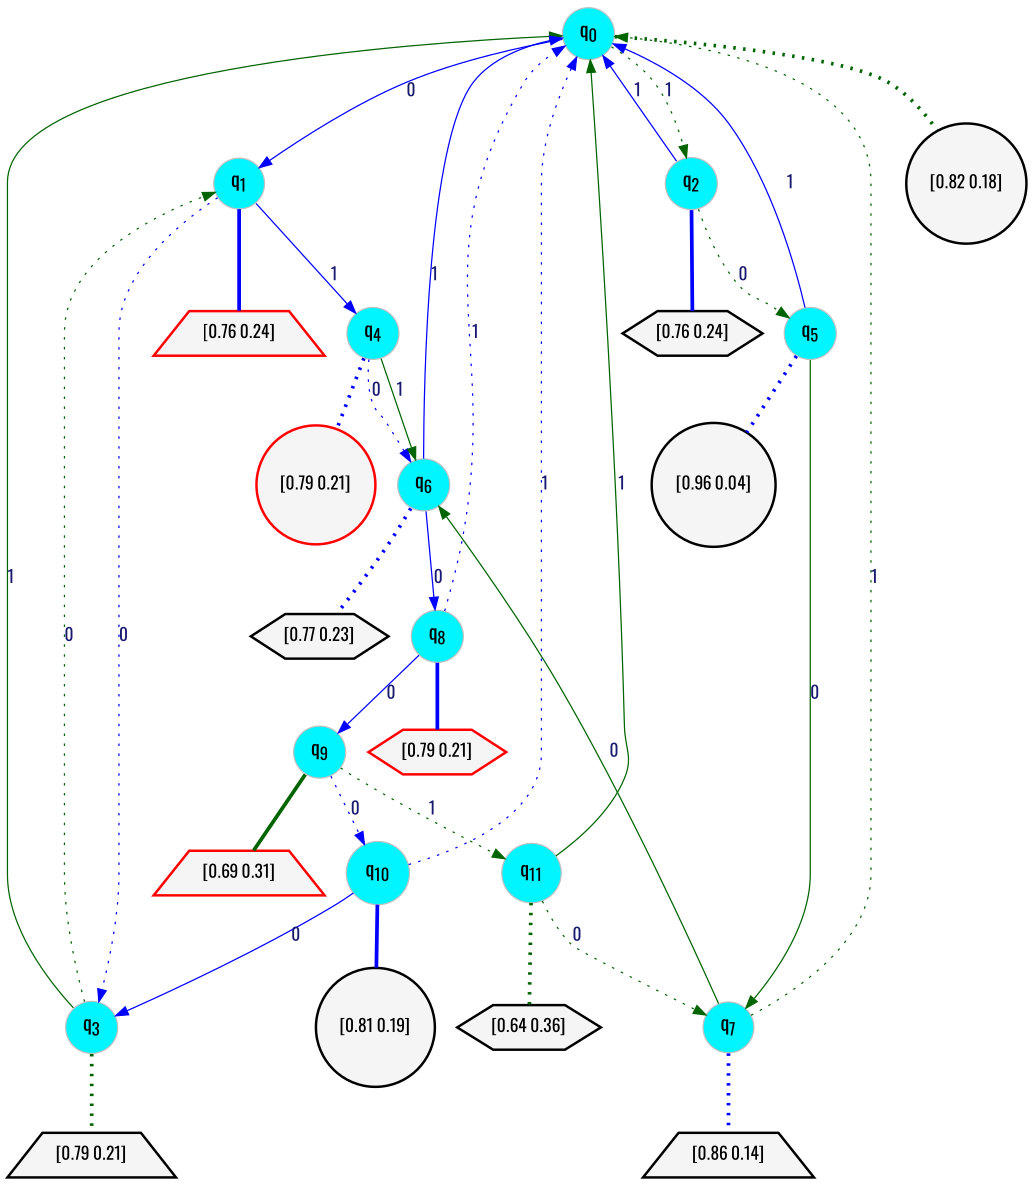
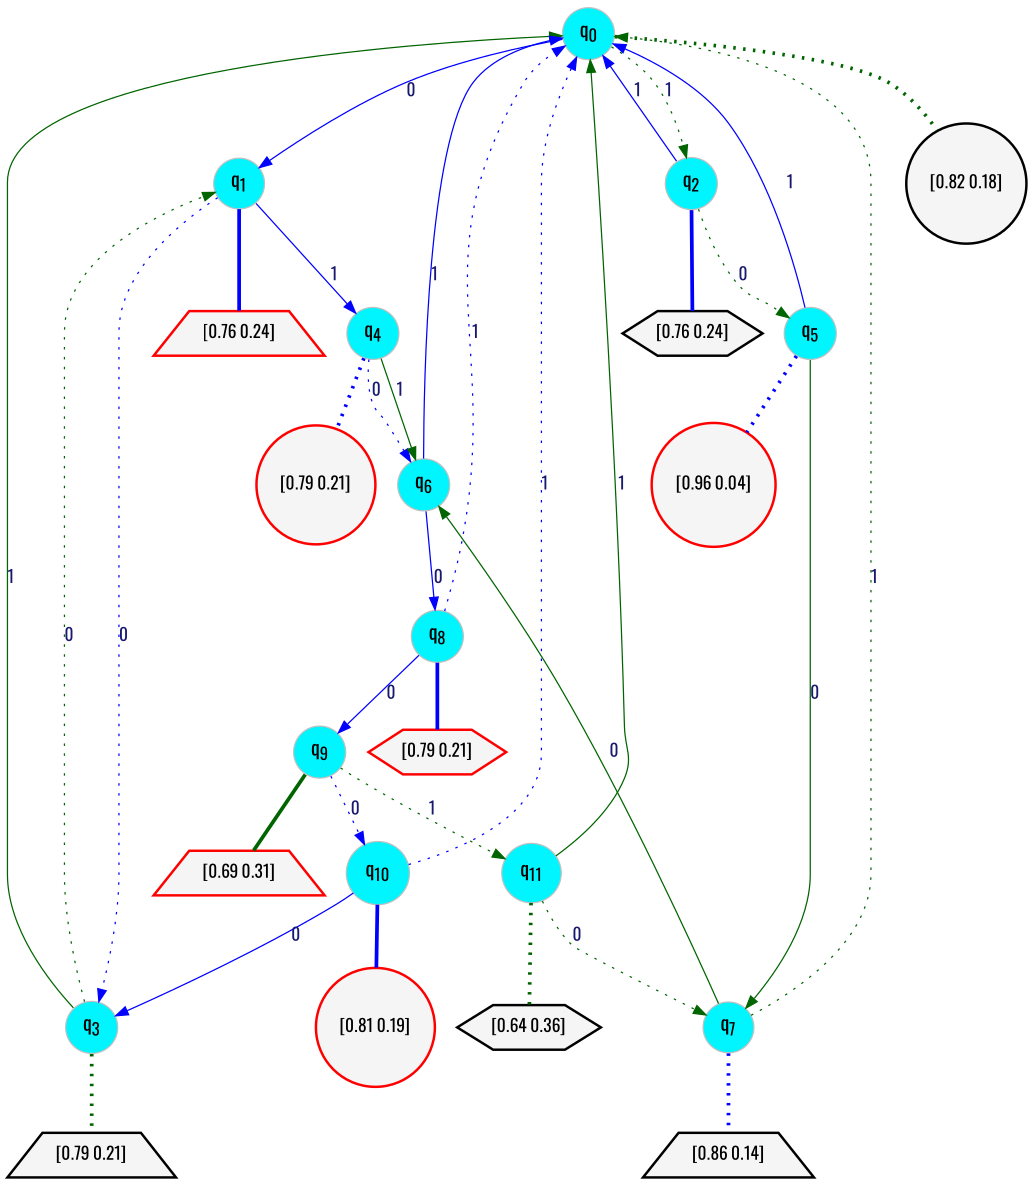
node "[0.96 0.04]": color black -> red
node "[0.77 0.23]": removed
node "[0.81 0.19]": color black -> red
